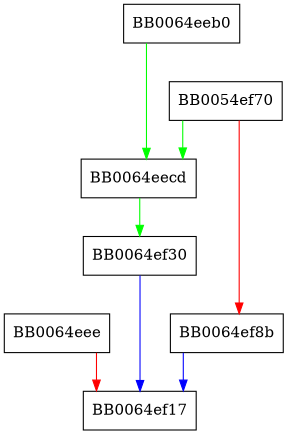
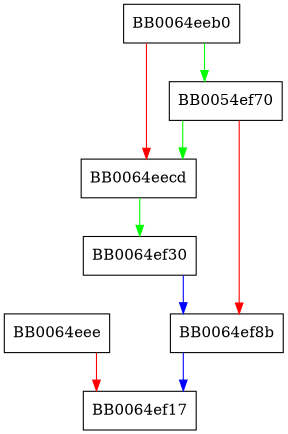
edge "BB0064eeb0" -> "BB0054ef70": added
edge "BB0064eeb0" -> "BB0064eecd": color green -> red
edge "BB0064ef30" -> "BB0064ef17": now "BB0064ef30" -> "BB0064ef8b"
